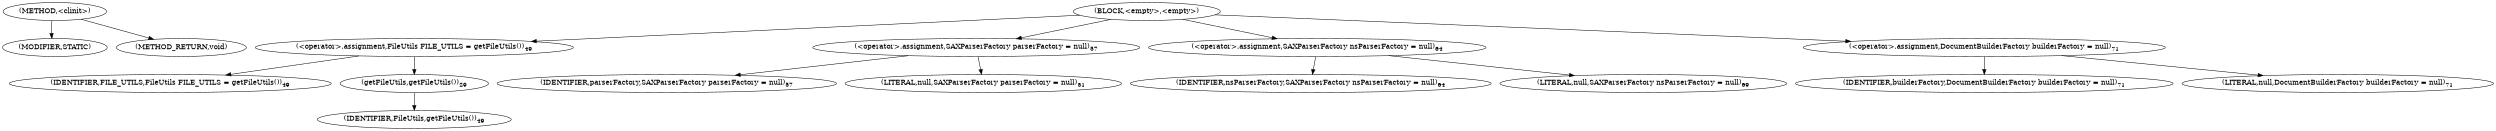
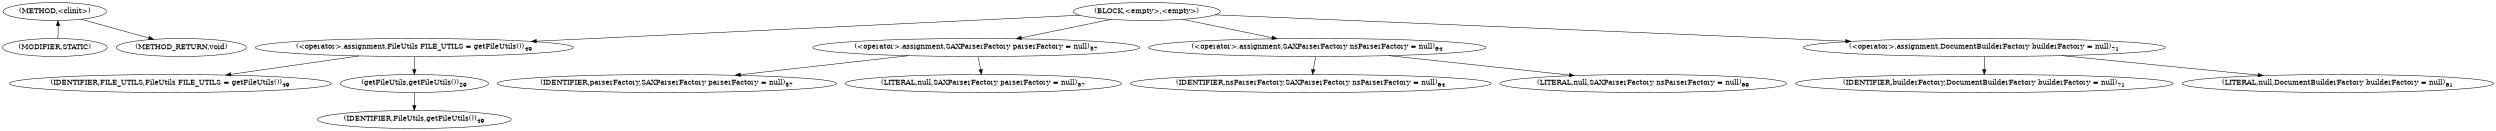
edge "(METHOD,<clinit>)" -> "(MODIFIER,STATIC)": reversed
node "(LITERAL,null,SAXParserFactory parserFactory = null)": text "51" -> "57"
node "(LITERAL,null,DocumentBuilderFactory builderFactory = null)": text "71" -> "61"
